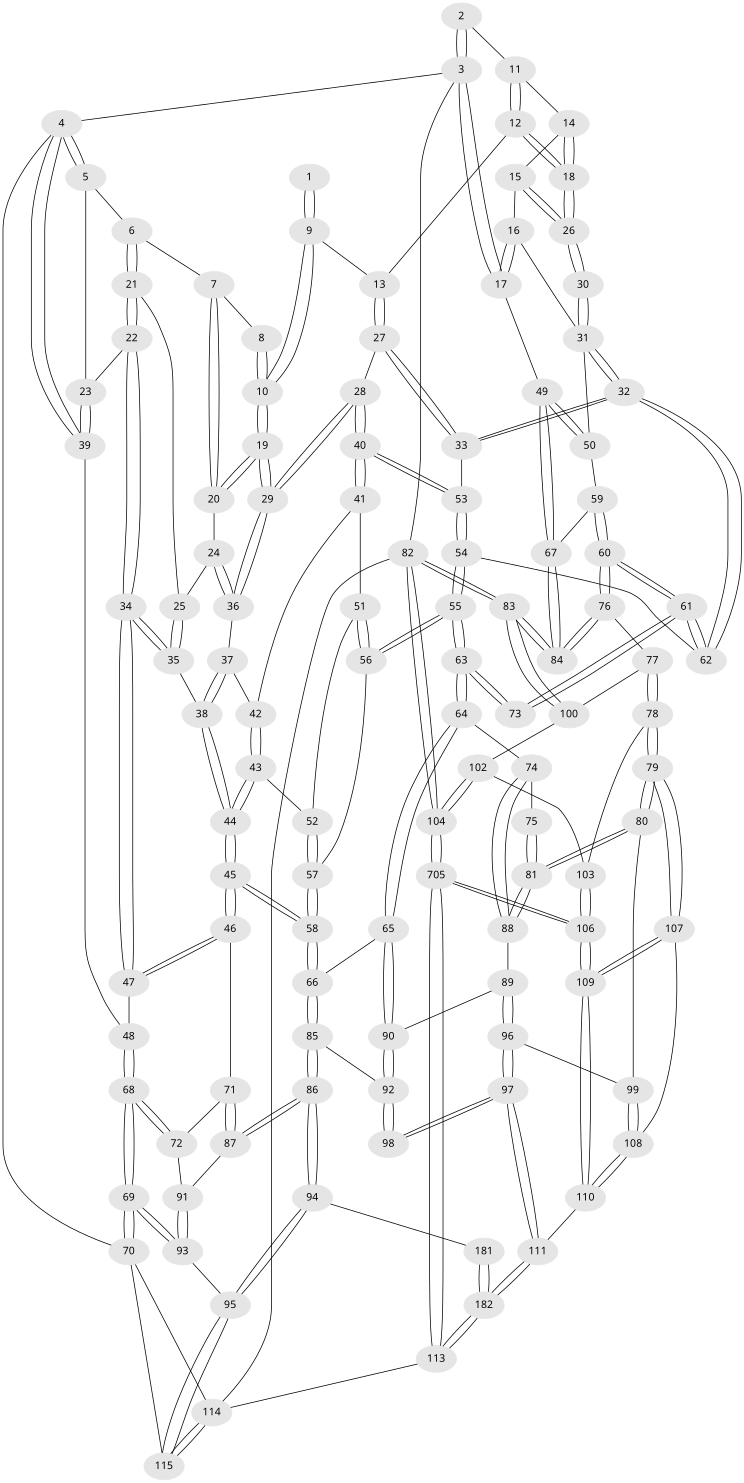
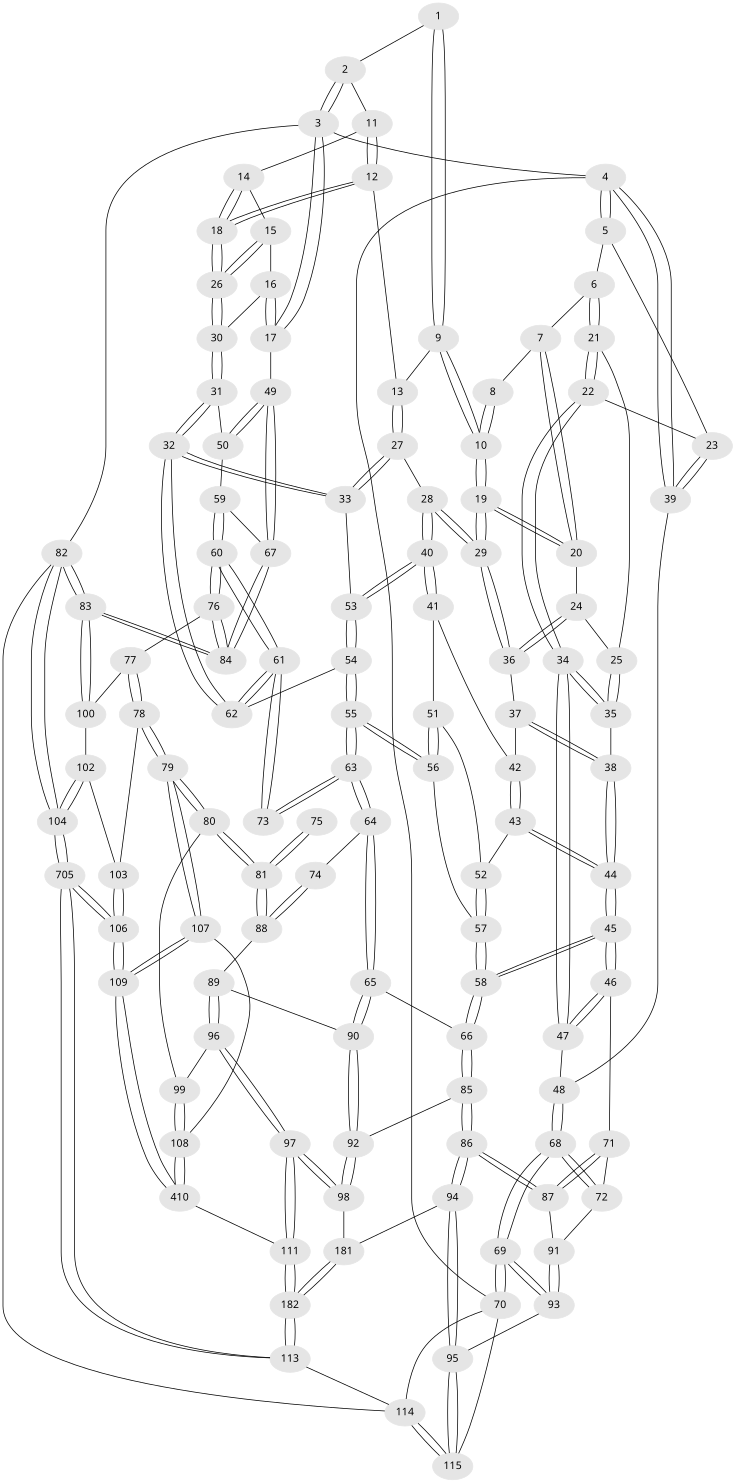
edge "1" -- "2": added
edge "16" -- "31": now "16" -- "30"
edge "74" -- "75": removed
node "110": label "110" -> "410"
edge "98" -- "181": added
